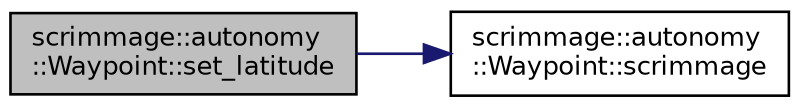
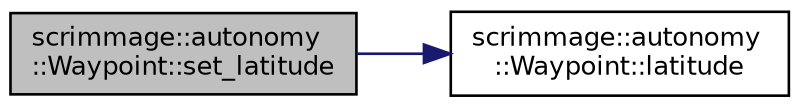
node "scrimmage::autonomy ::Waypoint::scrimmage": label "scrimmage::autonomy ::Waypoint::scrimmage" -> "scrimmage::autonomy ::Waypoint::latitude"
